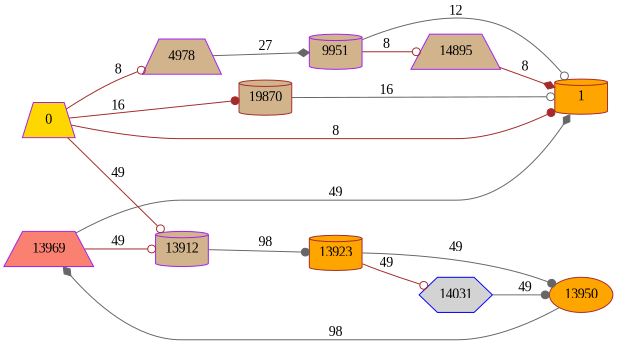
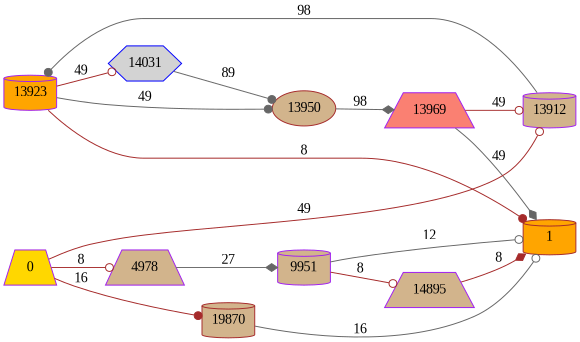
edge "0" -> "1": now "13923" -> "1"
node "13923": color brown -> purple
edge "14031" -> "13950": label "49" -> "89"
node "13950": fillcolor orange -> tan
